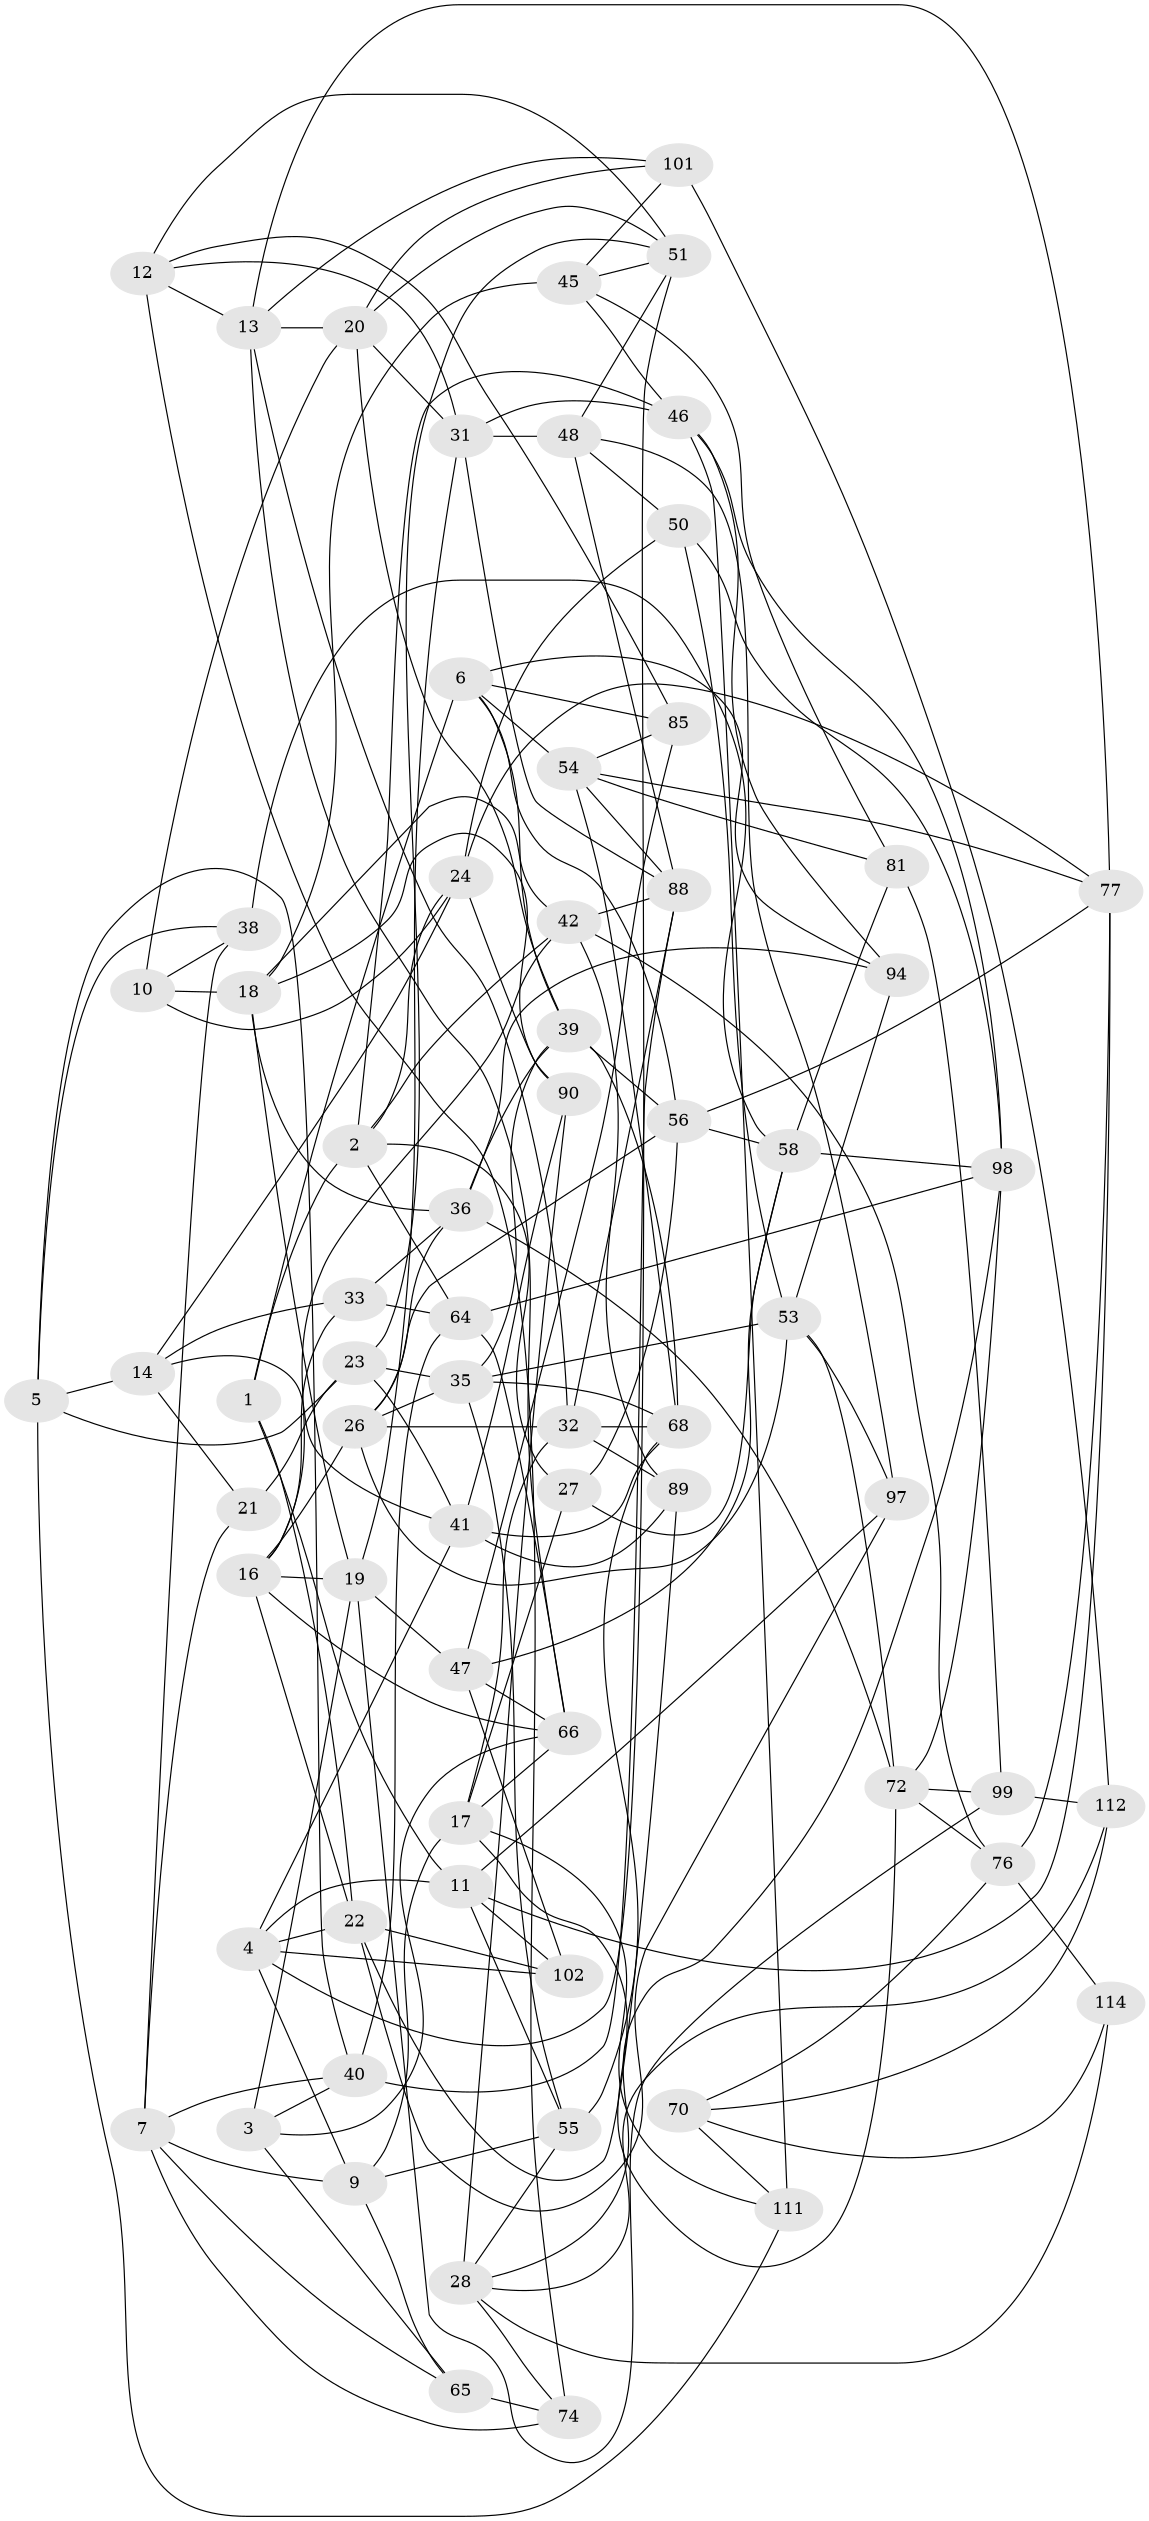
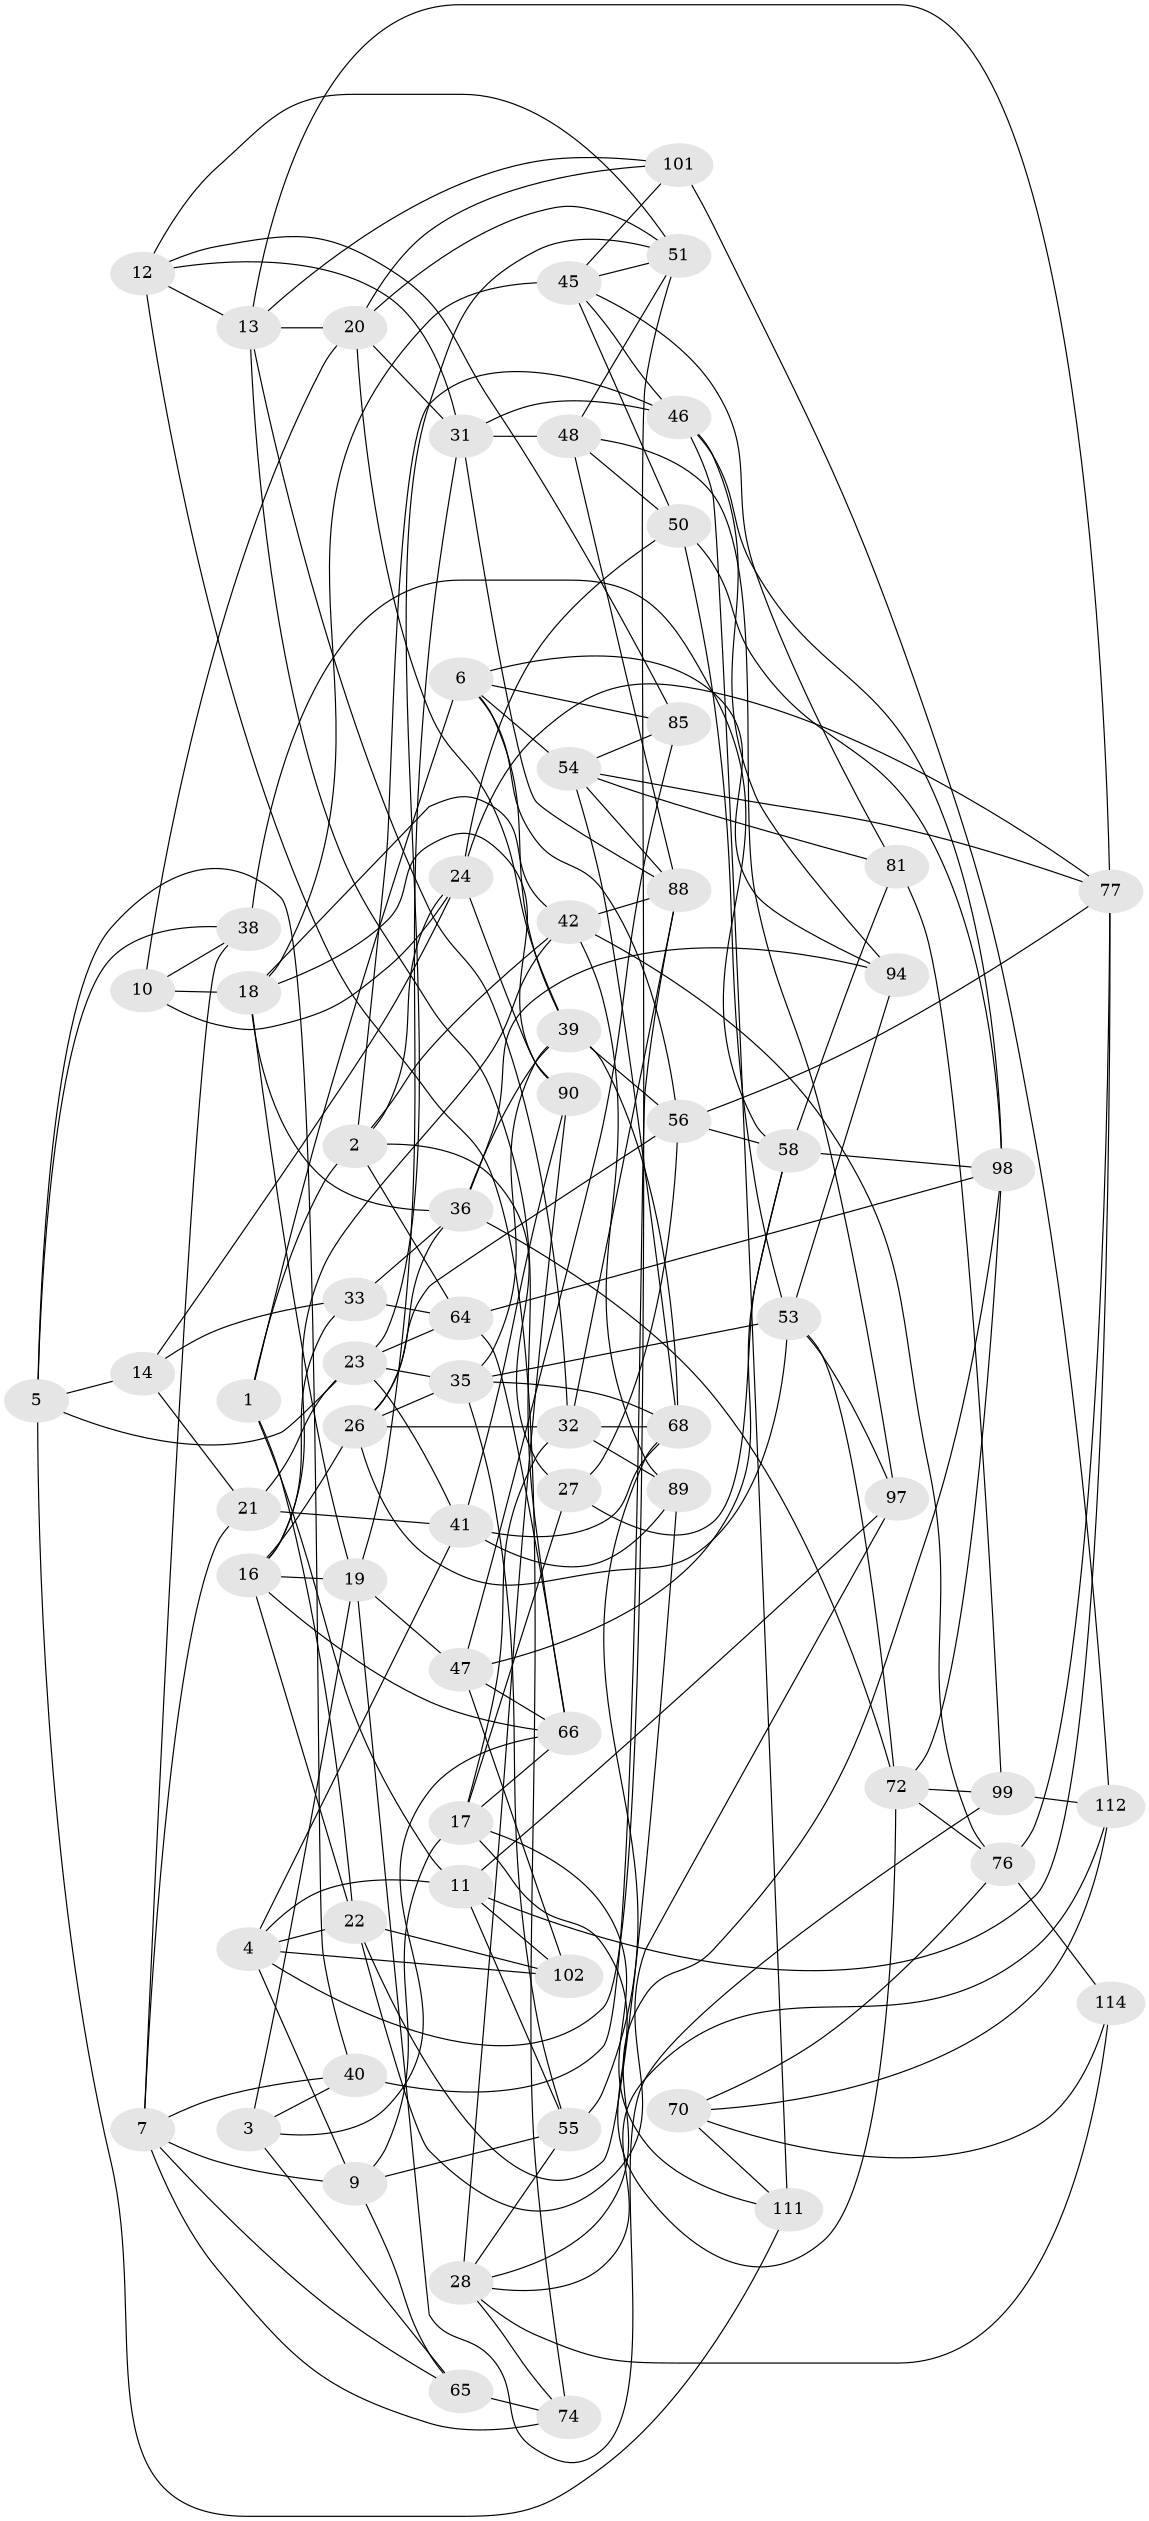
edge "45" -- "50": added
edge "14" -- "41": now "21" -- "41"
edge "64" -- "40": now "64" -- "23"
